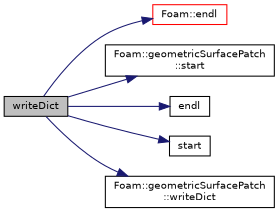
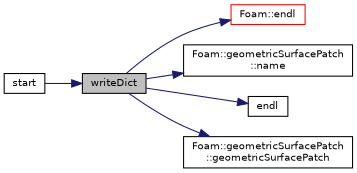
node "Foam::geometricSurfacePatch ::start": label "Foam::geometricSurfacePatch ::start" -> "Foam::geometricSurfacePatch ::name"
edge "writeDict" -> "start": reversed
node "Foam::geometricSurfacePatch ::writeDict": label "Foam::geometricSurfacePatch ::writeDict" -> "Foam::geometricSurfacePatch ::geometricSurfacePatch"
